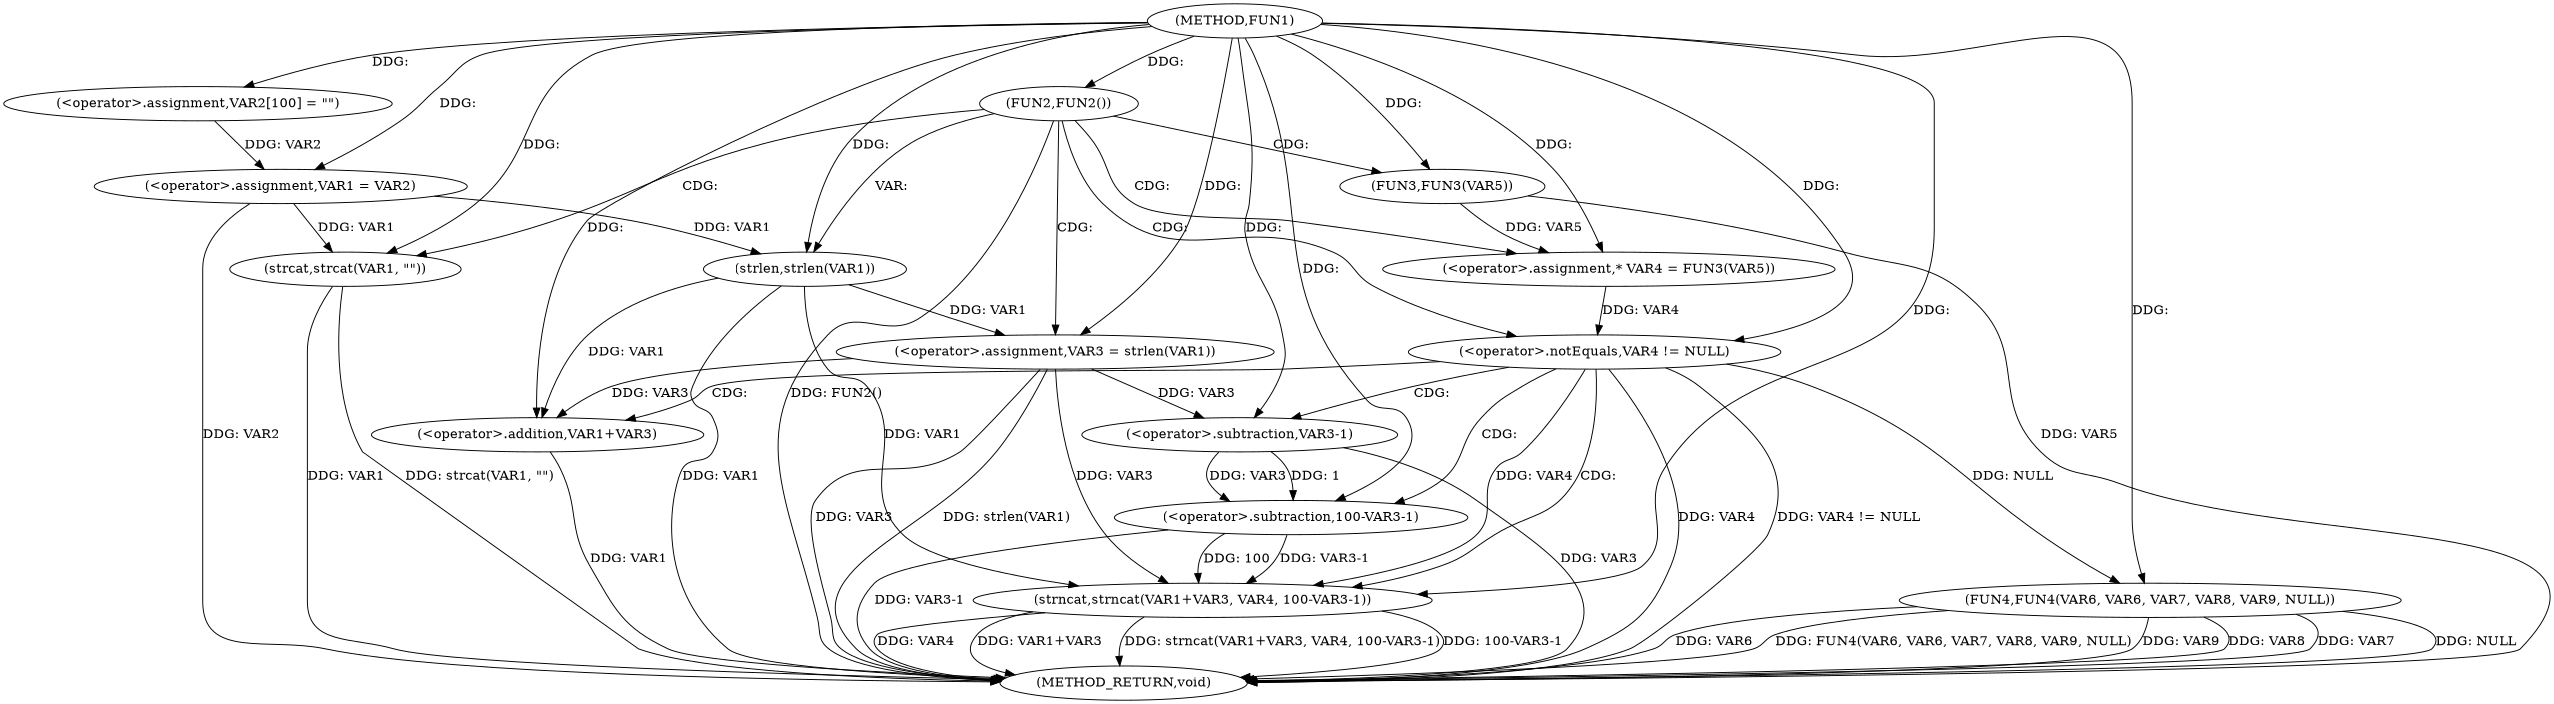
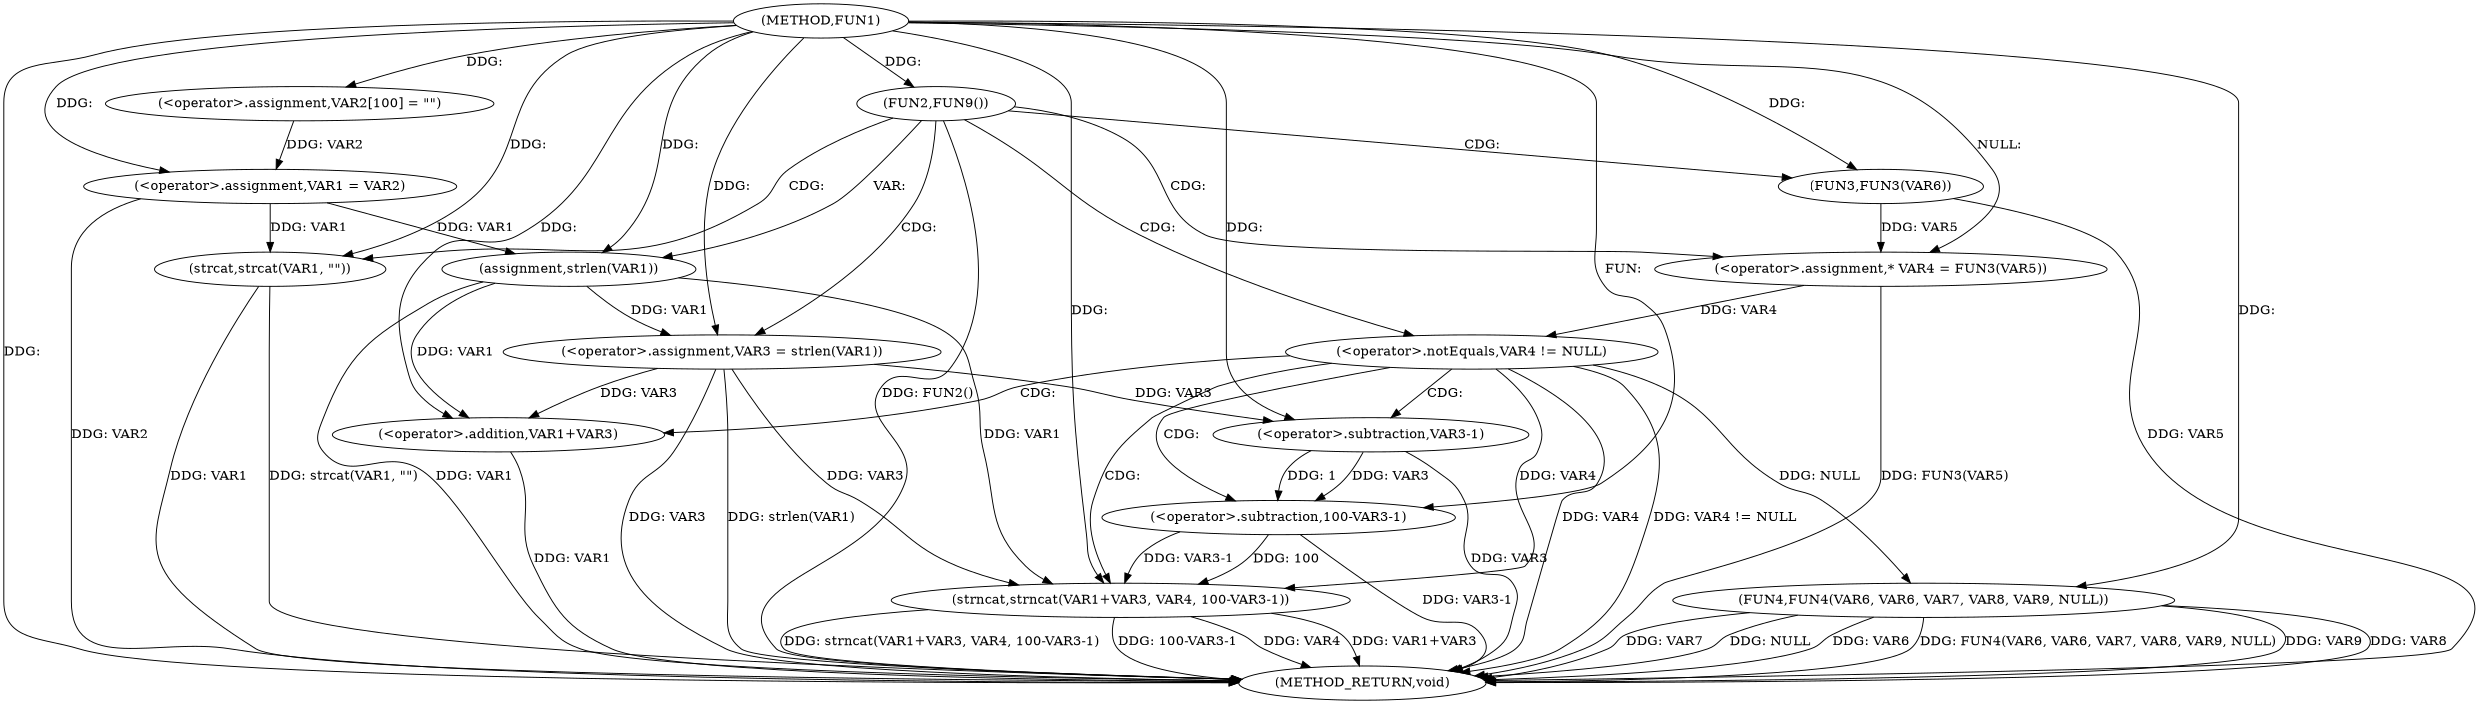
node "(FUN2,FUN2())": label "(FUN2,FUN2())" -> "(FUN2,FUN9())"
edge "(METHOD,FUN1)" -> "(<operator>.notEquals,VAR4 != NULL)": now "(METHOD,FUN1)" -> "(METHOD_RETURN,void)"
edge "(METHOD,FUN1)" -> "(<operator>.assignment,* VAR4 = FUN3(VAR5))": label "DDG: " -> "NULL: "
node "(FUN3,FUN3(VAR5))": label "(FUN3,FUN3(VAR5))" -> "(FUN3,FUN3(VAR6))"
node "(strlen,strlen(VAR1))": label "(strlen,strlen(VAR1))" -> "(assignment,strlen(VAR1))"
edge "(METHOD,FUN1)" -> "(<operator>.subtraction,100-VAR3-1)": label "DDG: " -> "FUN: "
edge "(<operator>.assignment,* VAR4 = FUN3(VAR5))" -> "(METHOD_RETURN,void)": added, label "DDG: FUN3(VAR5)"
